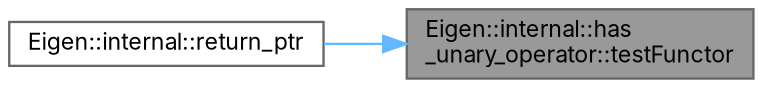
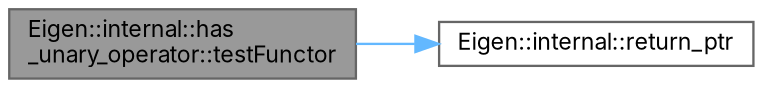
edge "Eigen::internal::return_ptr" -> "Eigen::internal::has _unary_operator::testFunctor": reversed
